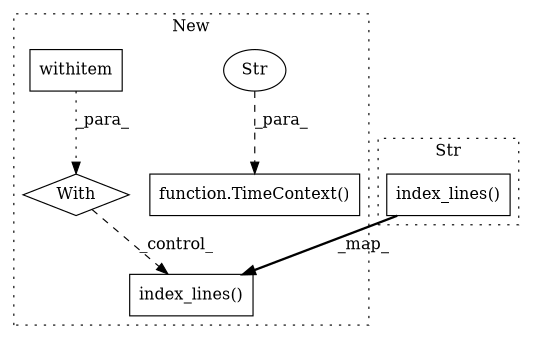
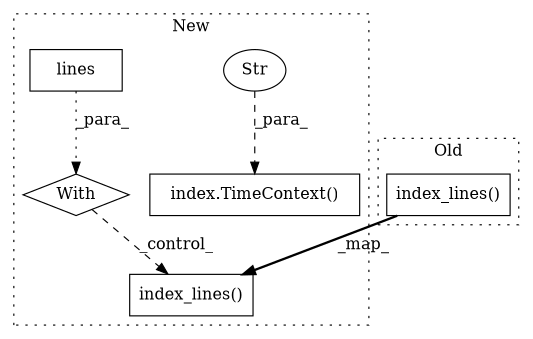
node "withitem": label "withitem" -> "lines"
cluster "Str": label "Str" -> "Old"
node "function.TimeContext()": label "function.TimeContext()" -> "index.TimeContext()"
